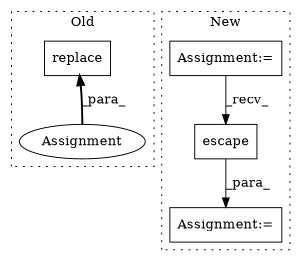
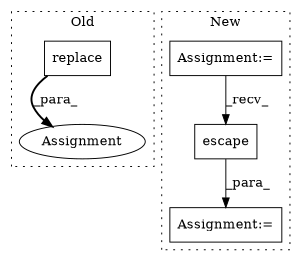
edge "Assignment" -> "replace": reversed
